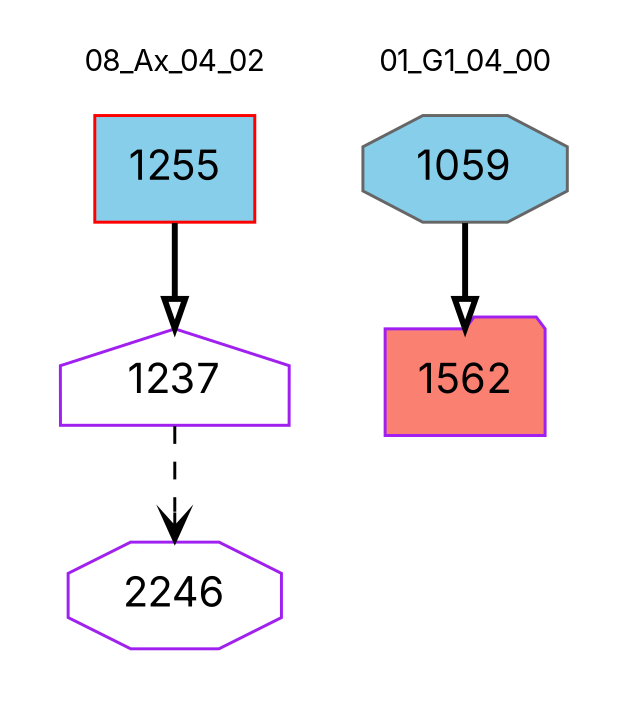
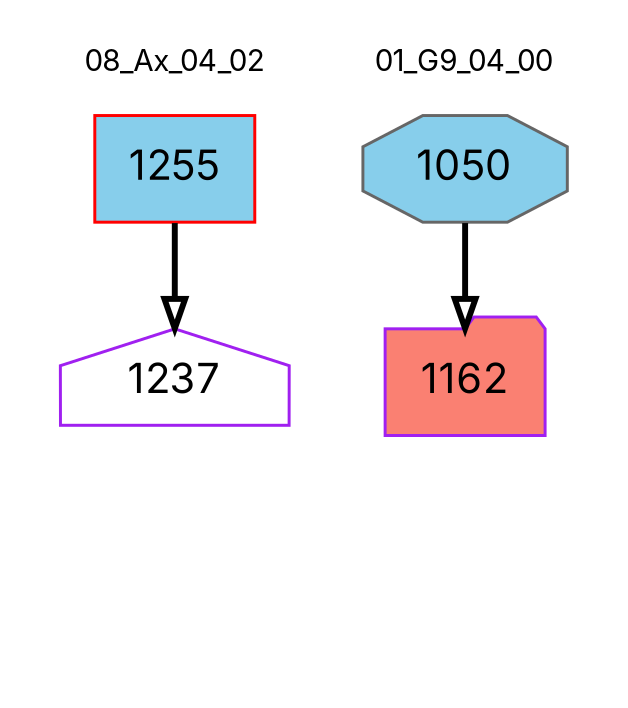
cluster "01_G1_04_00": label "01_G1_04_00" -> "01_G9_04_00"
node "1059": label "1059" -> "1050"
node "1562": label "1562" -> "1162"
node "2246": removed
